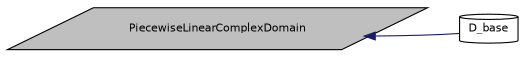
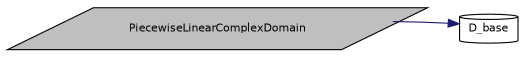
edge "D_base" -> "PiecewiseLinearComplexDomain": reversed
